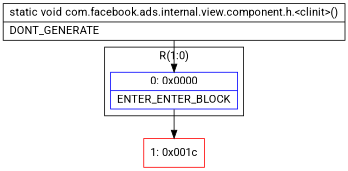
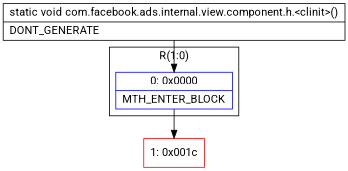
node "0: 0x0000": text "ENTER_ENTER_BLOCK" -> "MTH_ENTER_BLOCK"
